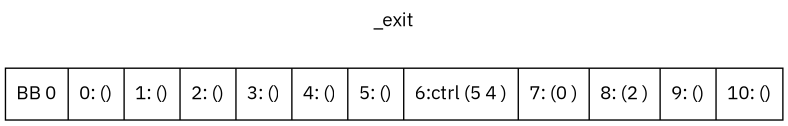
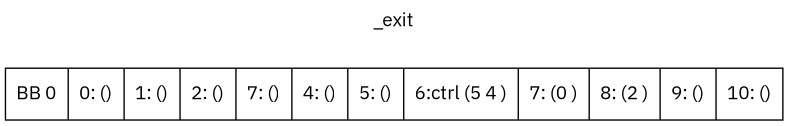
node "BB 0": text "3: ()" -> "7: ()"
